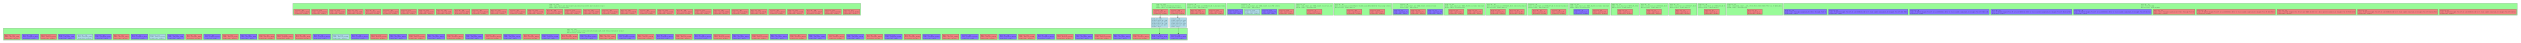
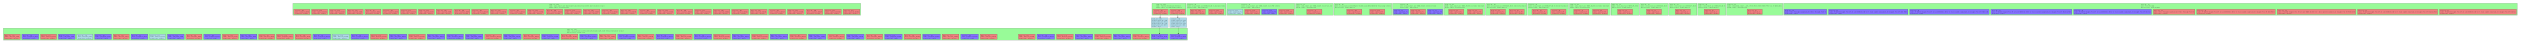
node "port_id: 197 name: playback_FL direction: input": fillcolor lightslateblue -> lightblue
node "port_id: 198 name: monitor_FL direction: output": fillcolor lightblue -> lightcoral
node "port_id: 79 name: capture_FL direction: output": fillcolor lightslateblue -> lightcoral
node "port_id: 152 name: monitor_AUX13 direction: output": fillcolor lightcoral -> lightslateblue
node "port_id: 130 name: playback_AUX28 direction: input": removed
